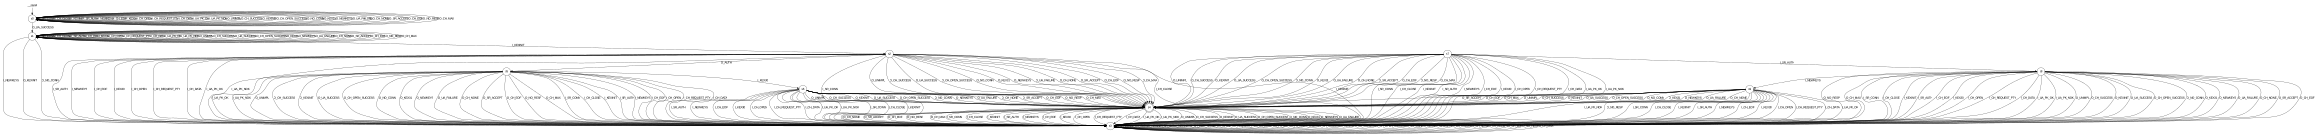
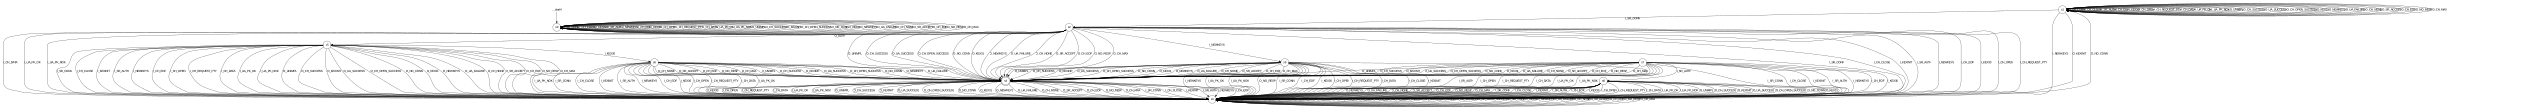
edge "s0" -> "s1": removed, label "O_UA_SUCCESS"
edge "s1" -> "s2": label "I_KEXINIT" -> "I_SR_CONN"
edge "s8" -> "s9": now "s2" -> "s9"
